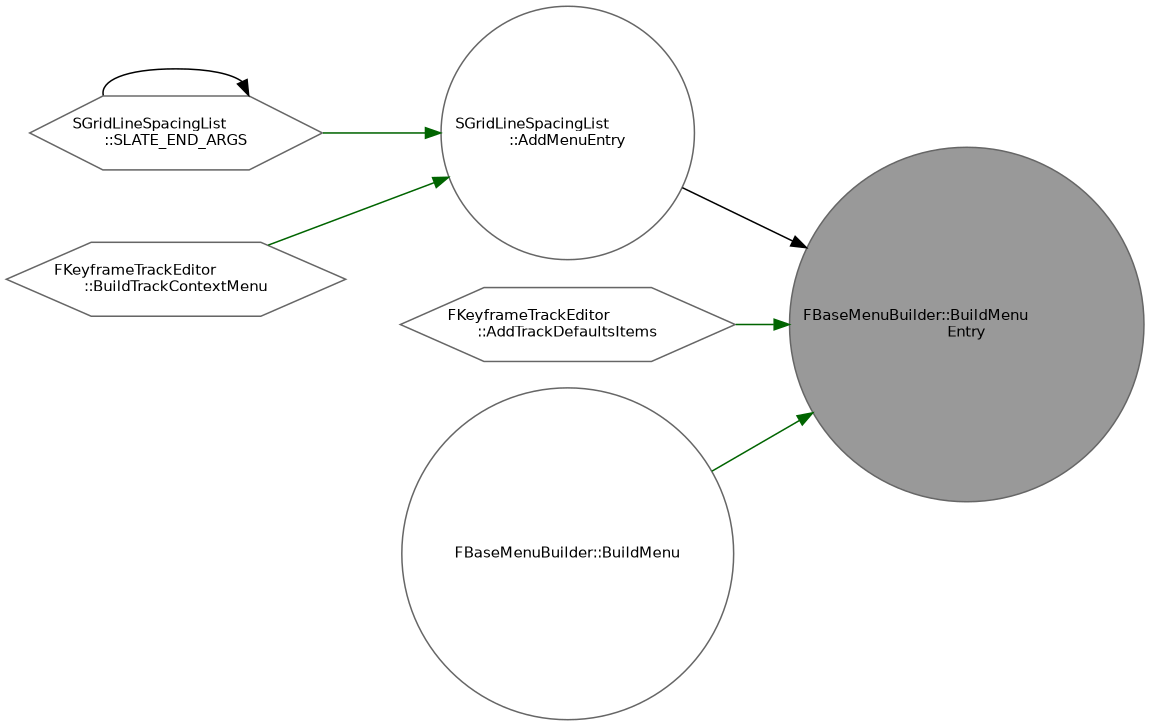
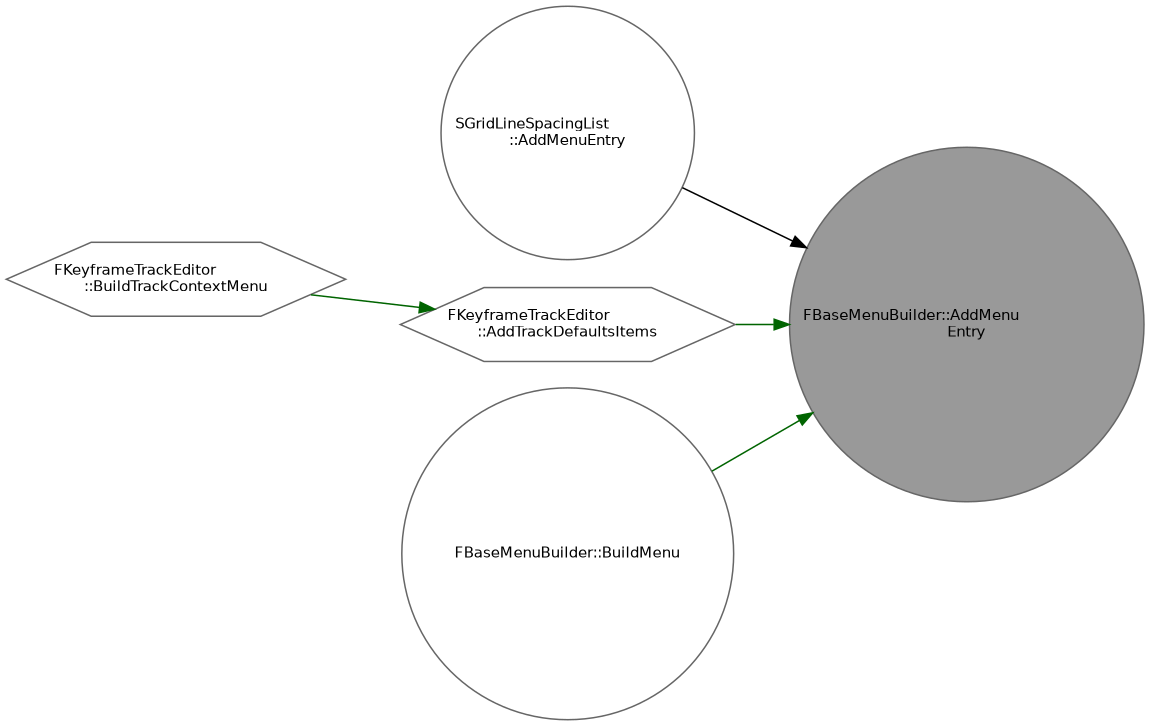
node "SGridLineSpacingList ::SLATE_END_ARGS": removed
edge "FKeyframeTrackEditor ::BuildTrackContextMenu" -> "SGridLineSpacingList ::AddMenuEntry": now "FKeyframeTrackEditor ::BuildTrackContextMenu" -> "FKeyframeTrackEditor ::AddTrackDefaultsItems"
node "FBaseMenuBuilder::BuildMenu Entry": label "FBaseMenuBuilder::BuildMenu Entry" -> "FBaseMenuBuilder::AddMenu Entry"
